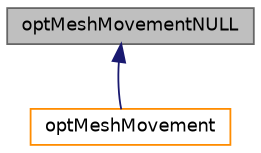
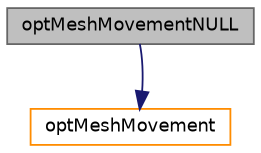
edge "optMeshMovement" -> "optMeshMovementNULL": reversed
